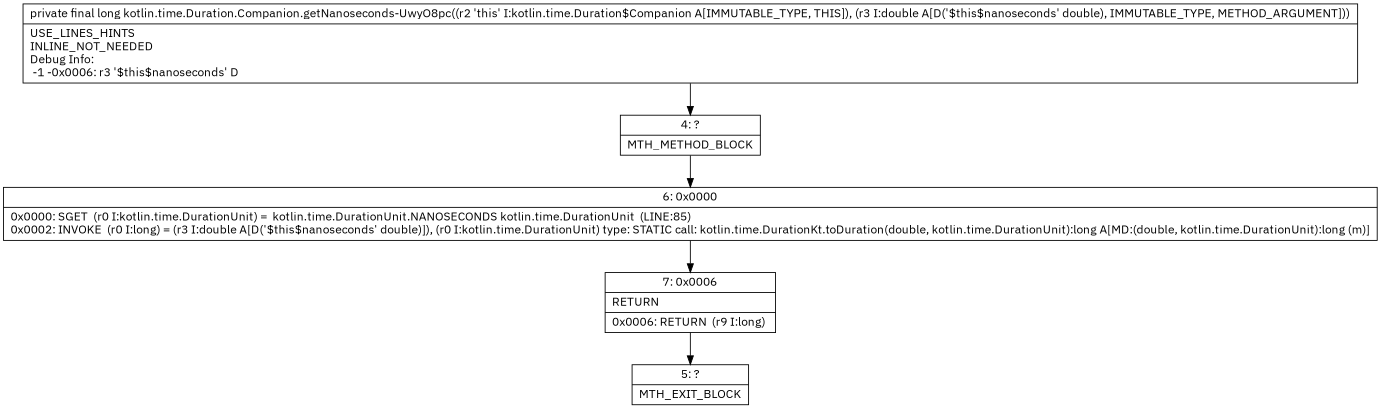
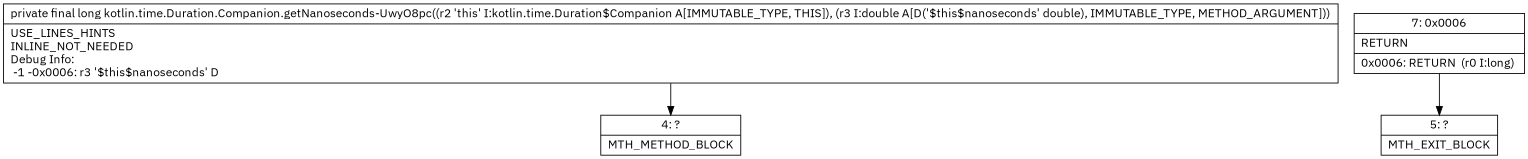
node "6: 0x0000": removed
node "7: 0x0006": text "0x0006: RETURN  (r9 I:long)" -> "0x0006: RETURN  (r0 I:long)"
